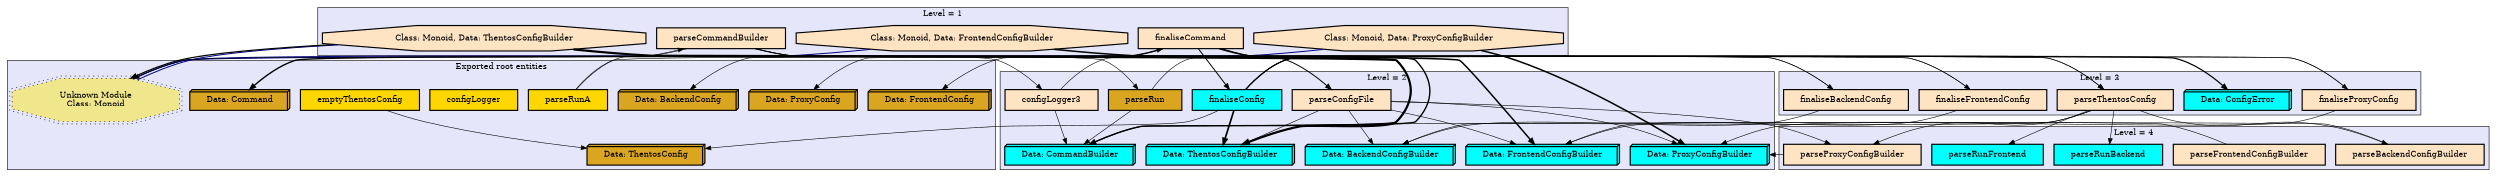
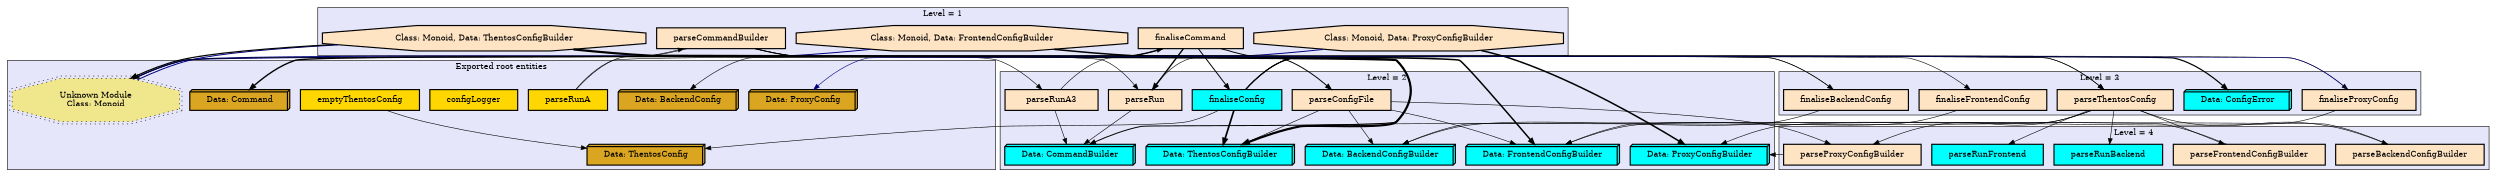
edge "finaliseProxyConfig" -> "Data: ProxyConfig": color black -> navy
node "Data: FrontendConfig": removed
node "configLogger3": label "configLogger3" -> "parseRunA3"
node "parseRun": fillcolor goldenrod -> bisque
edge "finaliseCommand" -> "Data: CommandBuilder": now "finaliseCommand" -> "parseRun"
edge "parseConfigFile" -> "Data: ProxyConfigBuilder": removed
edge "parseThentosConfig" -> "parseFrontendConfigBuilder": added
